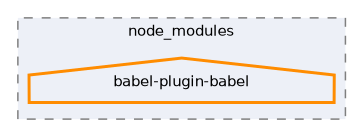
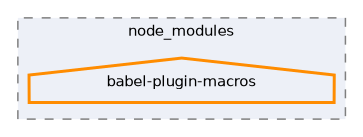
node "babel-plugin-babel": label "babel-plugin-babel" -> "babel-plugin-macros"
